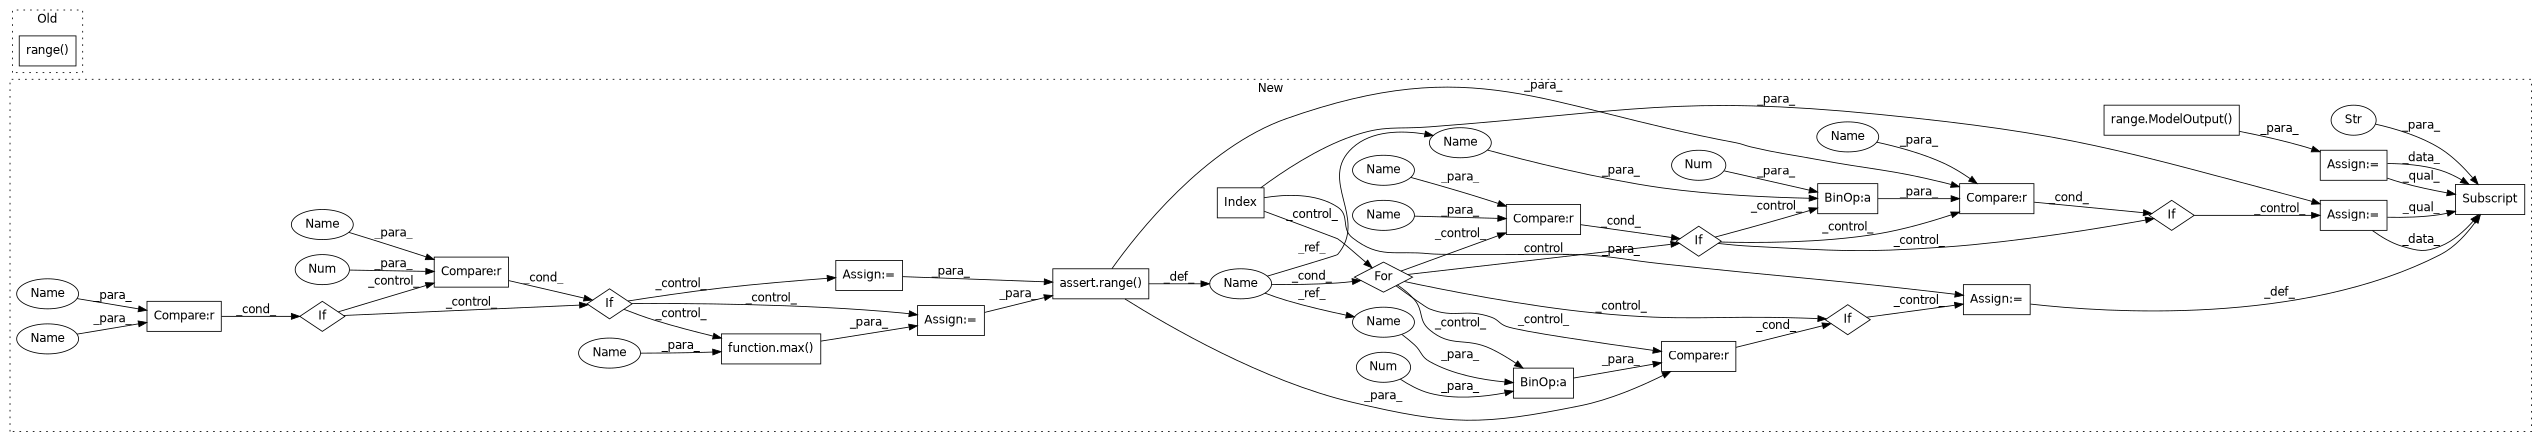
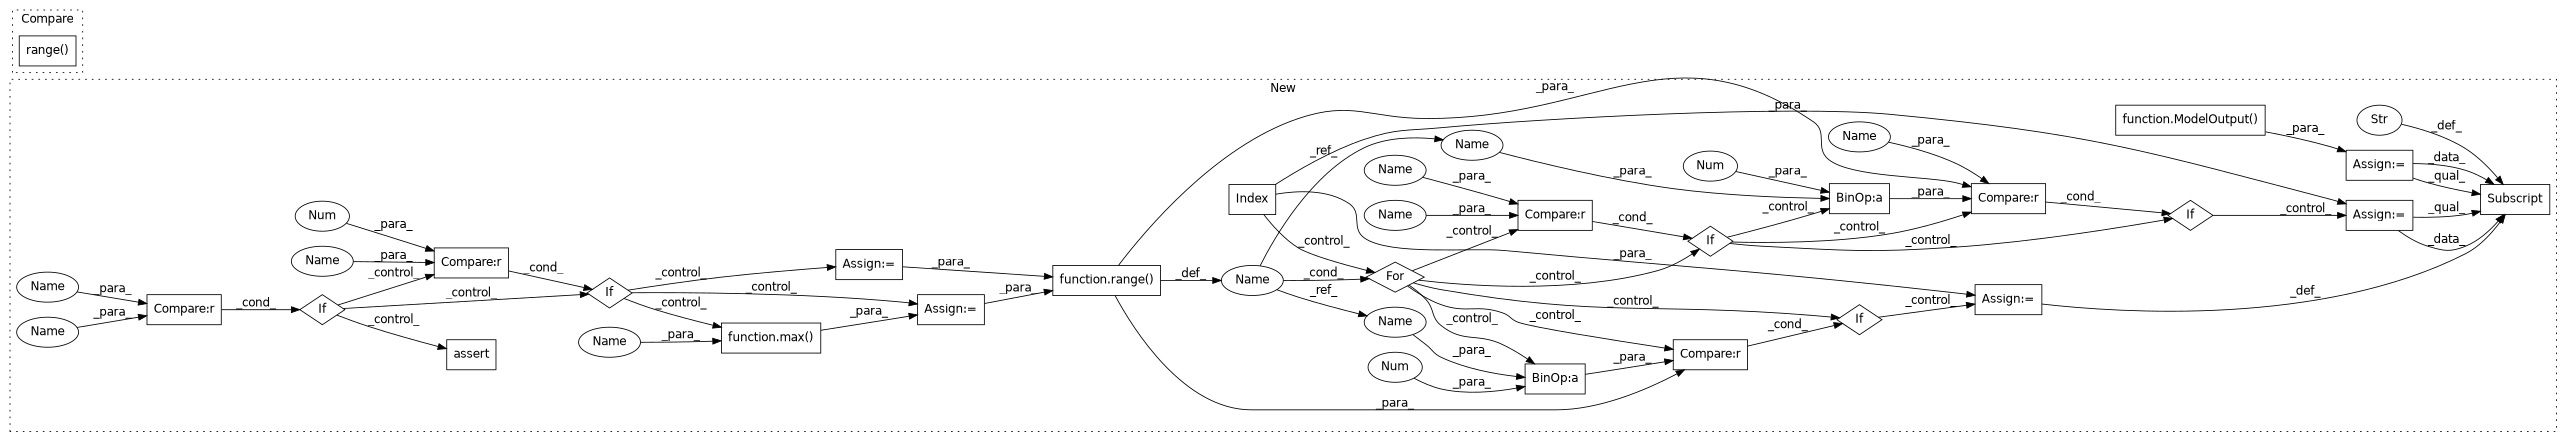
cluster "Old": label "Old" -> "Compare"
node "range.ModelOutput()": label "range.ModelOutput()" -> "function.ModelOutput()"
edge "Str" -> "Subscript": label "_para_" -> "_def_"
node "assert.range()": label "assert.range()" -> "function.range()"
node "assert": added
